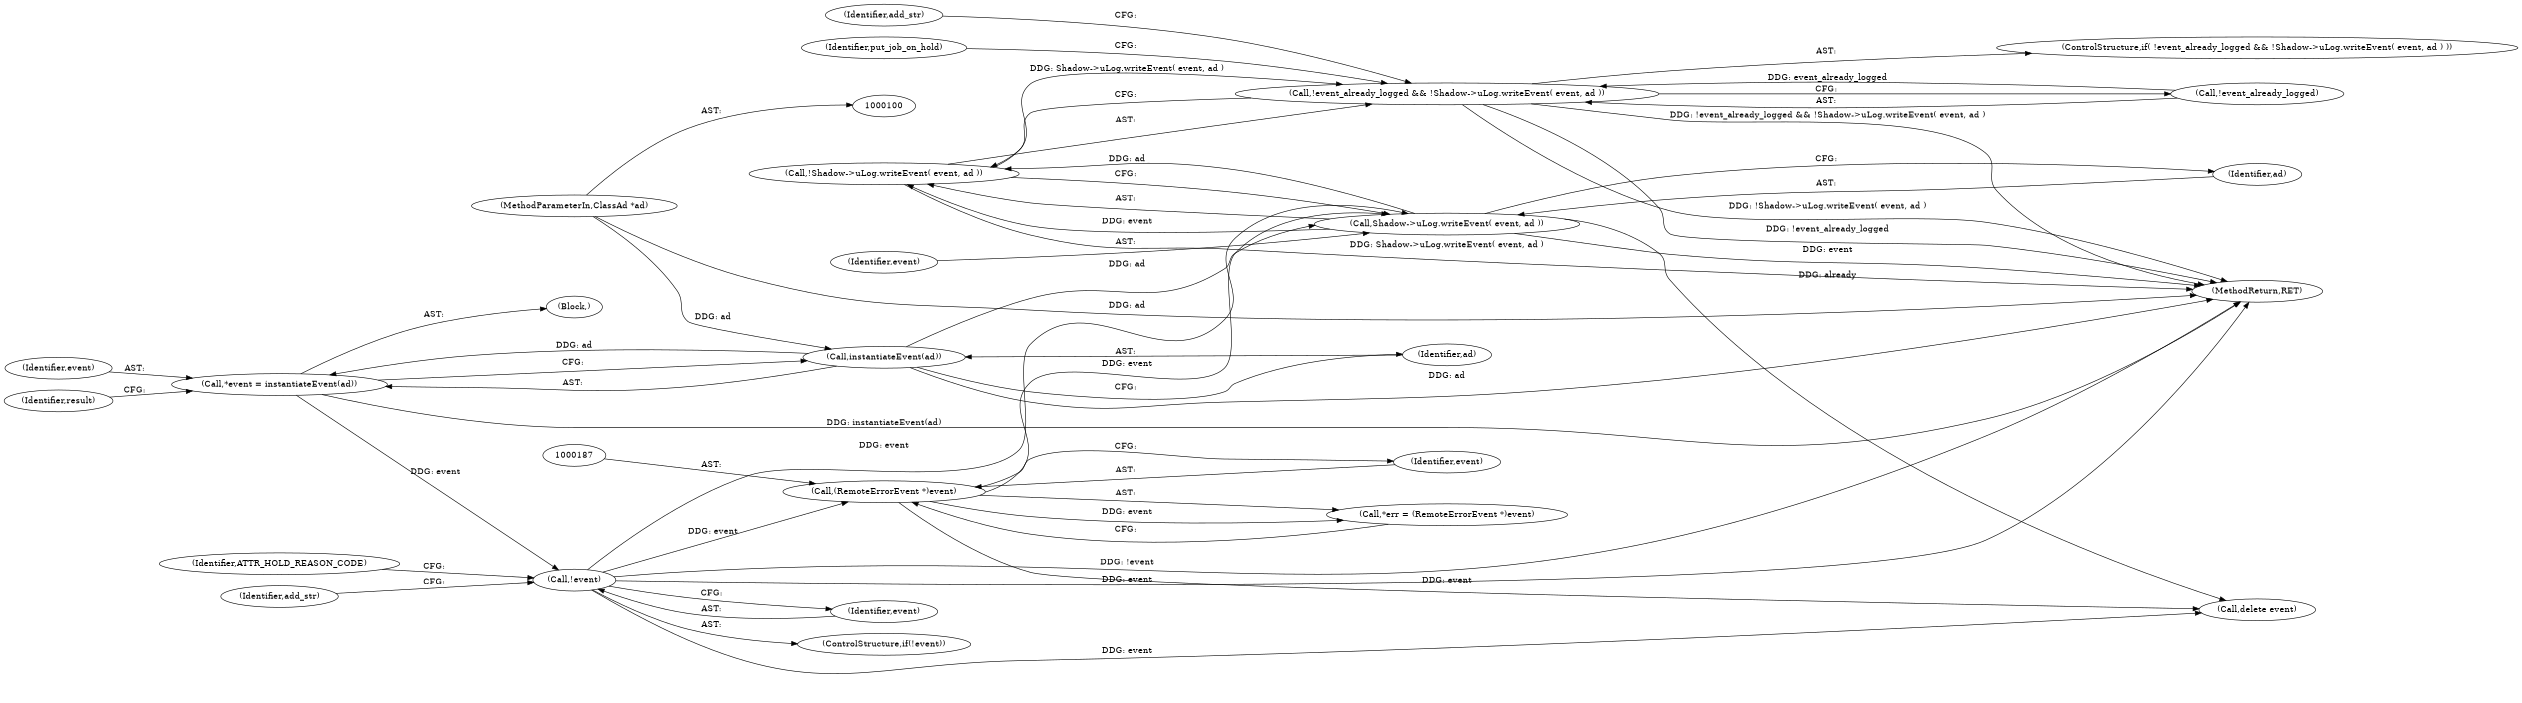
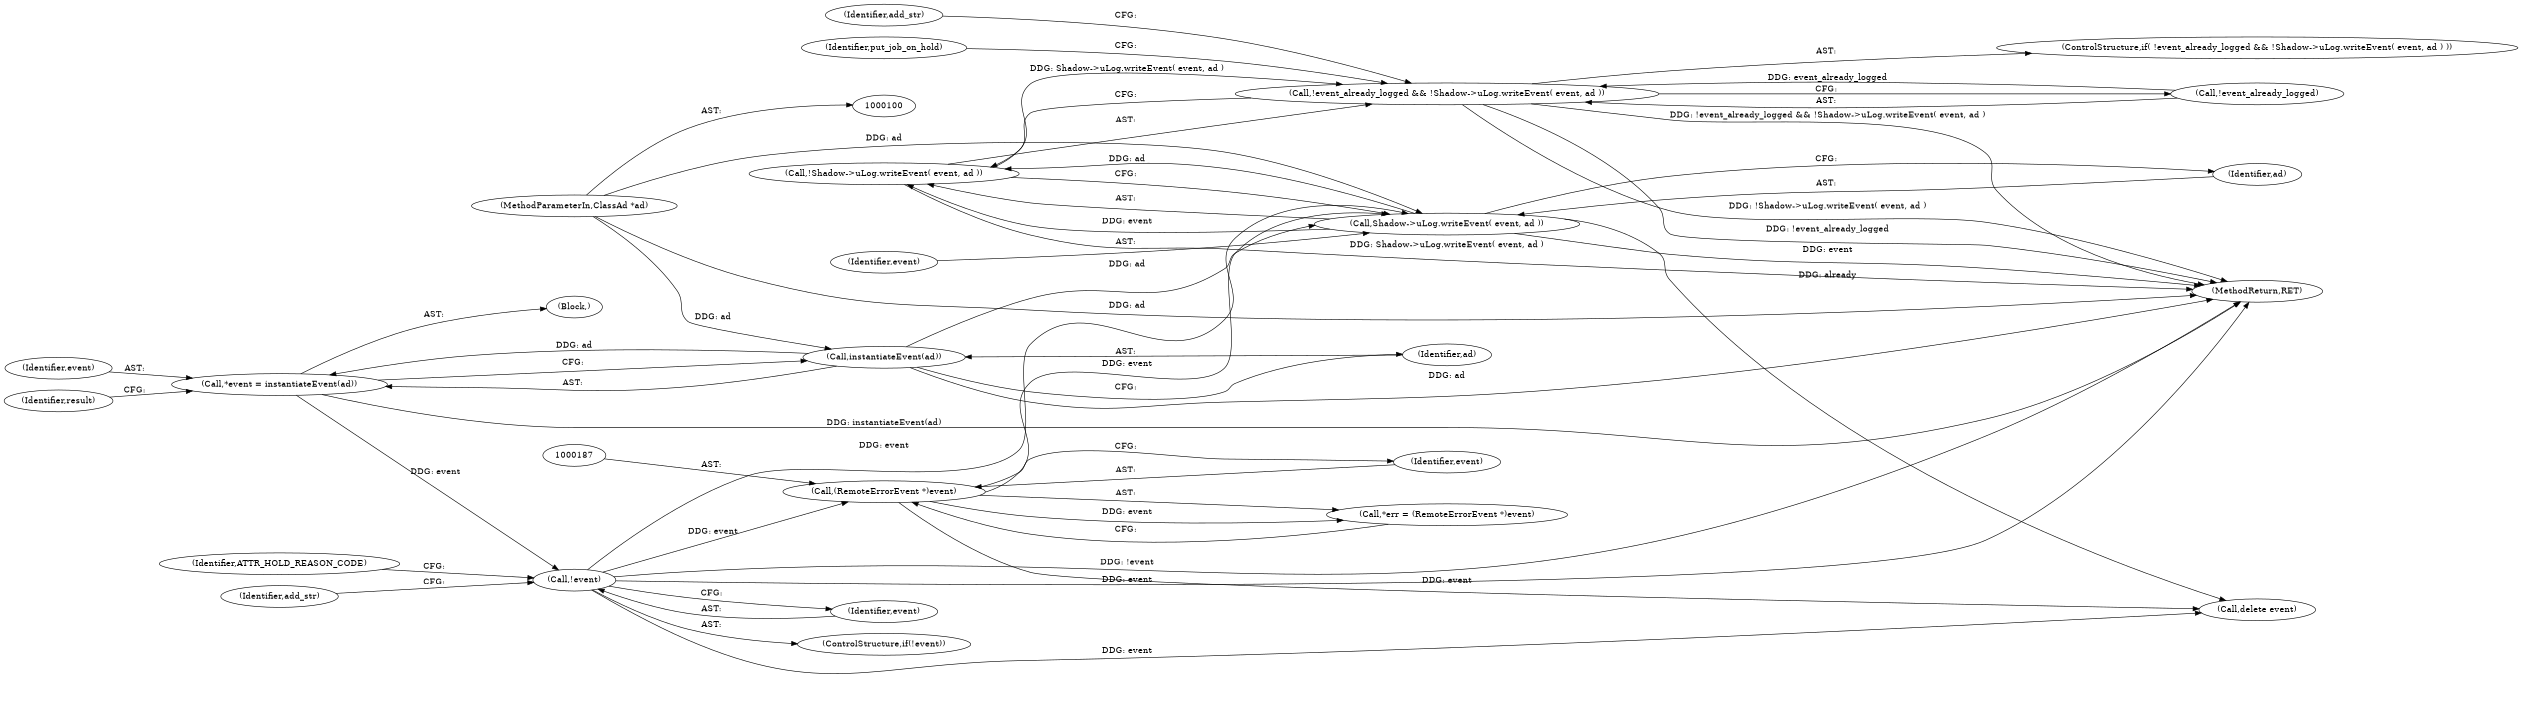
edge "(MethodParameterIn,ClassAd *ad)" -> "(Call,Shadow->uLog.writeEvent( event, ad ))": added, label "DDG: ad"
